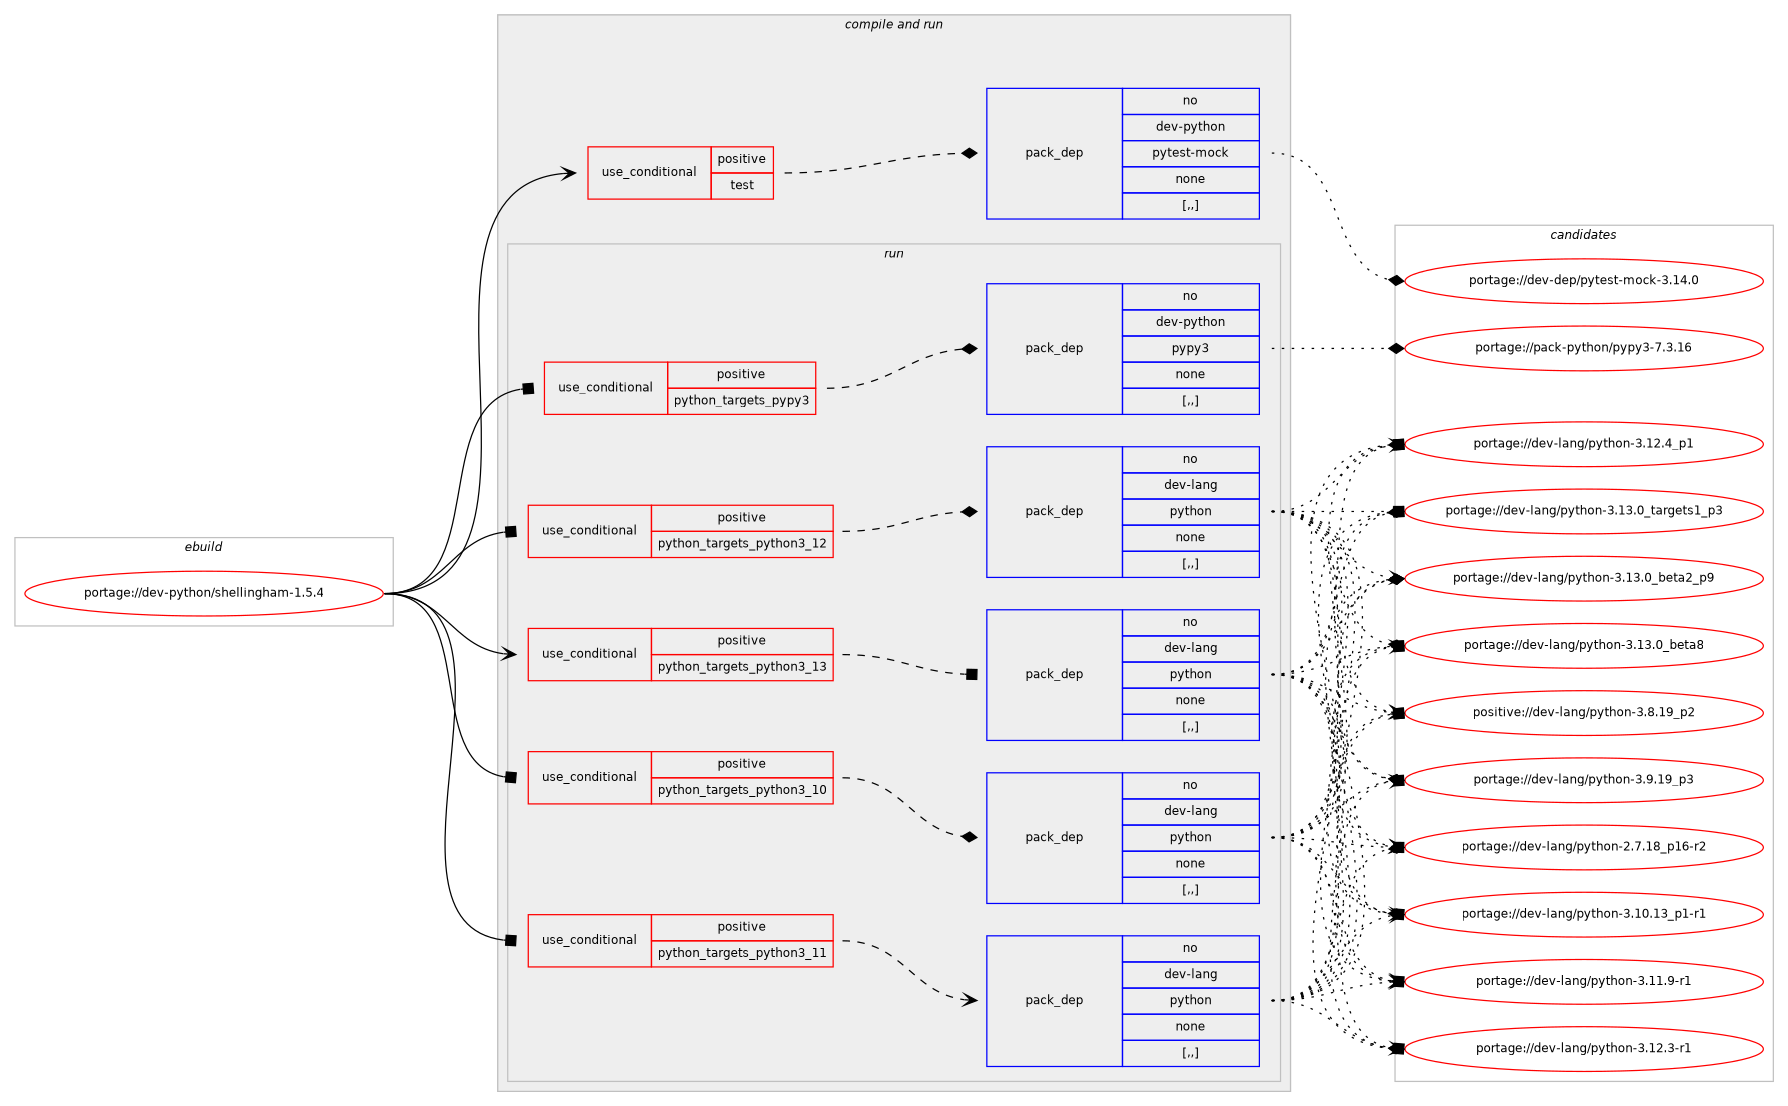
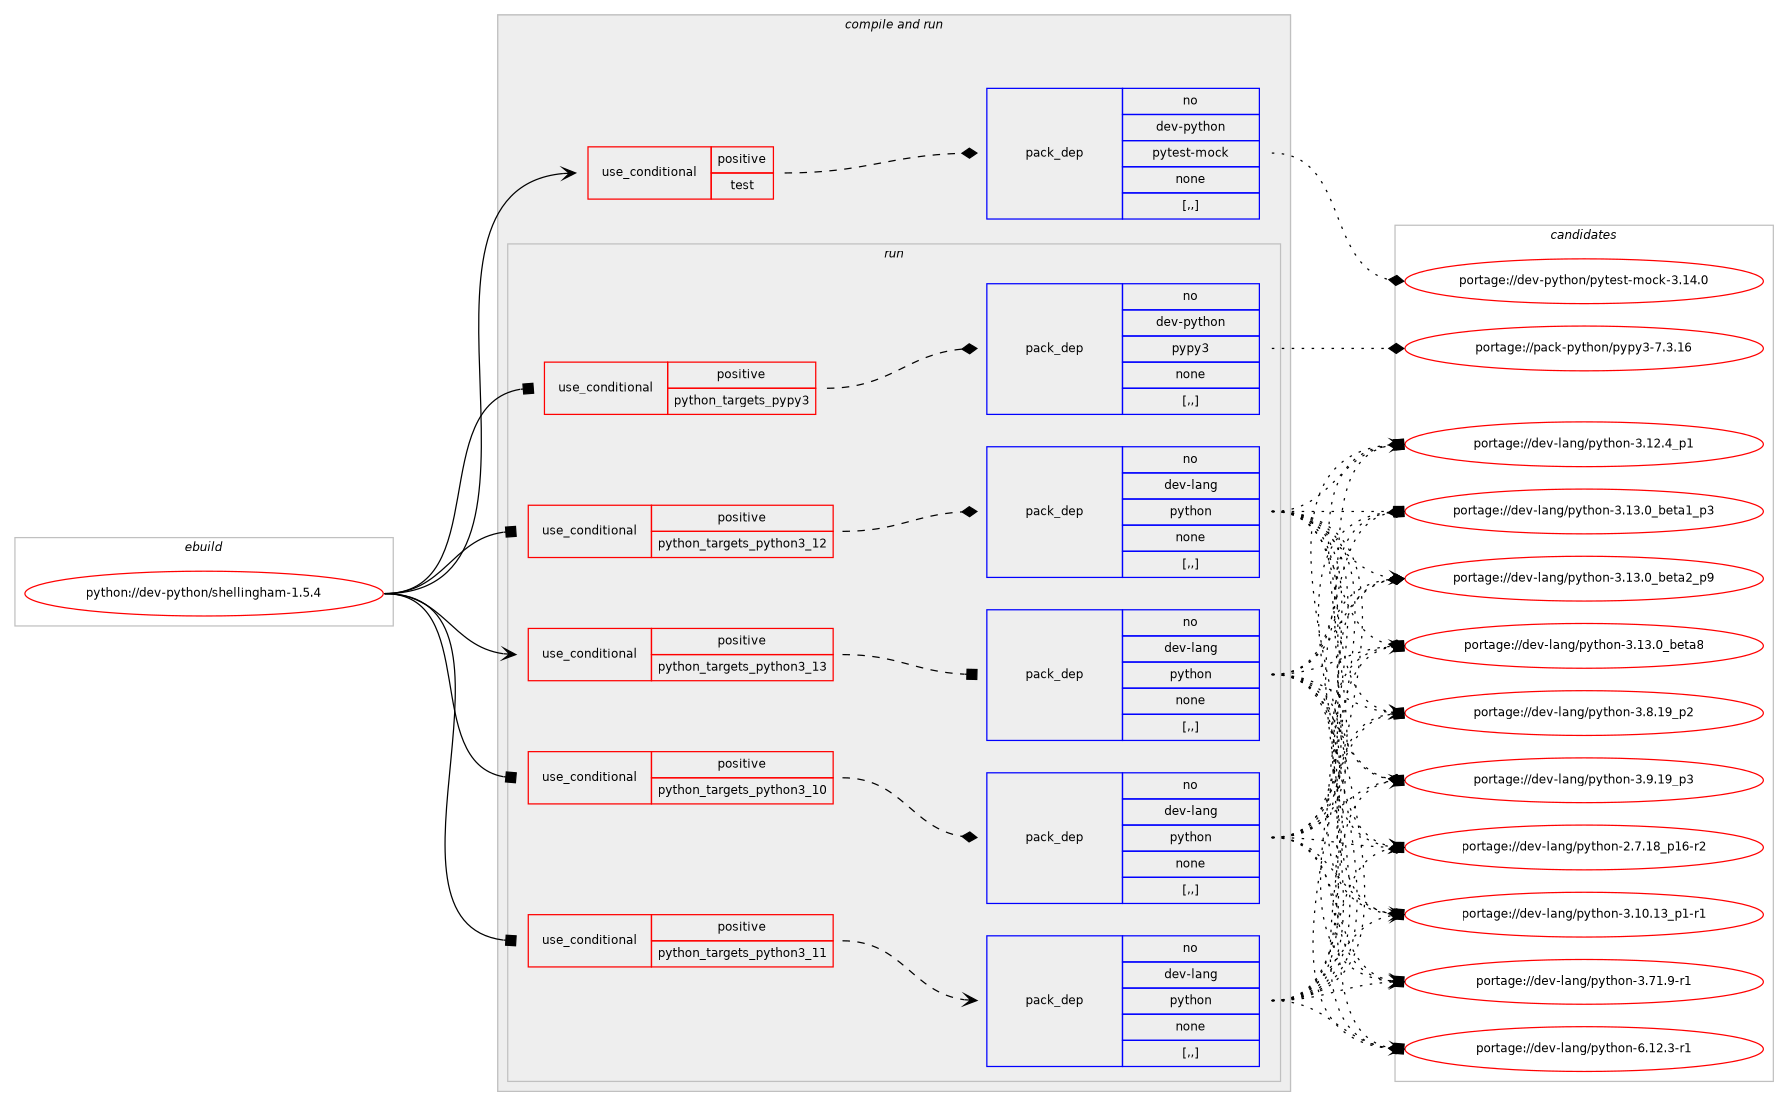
node "portage://dev-dep/pytest-mock-3.14.0": label "portage://dev-dep/pytest-mock-3.14.0" -> "portage://dev-python/pytest-mock-3.14.0"
node "portage://dev-lang/python-3.13.0_targets1_p3": label "portage://dev-lang/python-3.13.0_targets1_p3" -> "portage://dev-lang/python-3.13.0_beta1_p3"
node "portage://dev-python/shellingham-1.5.4": label "portage://dev-python/shellingham-1.5.4" -> "python://dev-python/shellingham-1.5.4"
node "positive://dev-lang/python-3.8.19_p2": label "positive://dev-lang/python-3.8.19_p2" -> "portage://dev-lang/python-3.8.19_p2"
node "portage://dev-lang/python-3.11.9-r1": label "portage://dev-lang/python-3.11.9-r1" -> "portage://dev-lang/python-3.71.9-r1"
node "portage://dev-lang/python-3.12.3-r1": label "portage://dev-lang/python-3.12.3-r1" -> "portage://dev-lang/python-6.12.3-r1"
